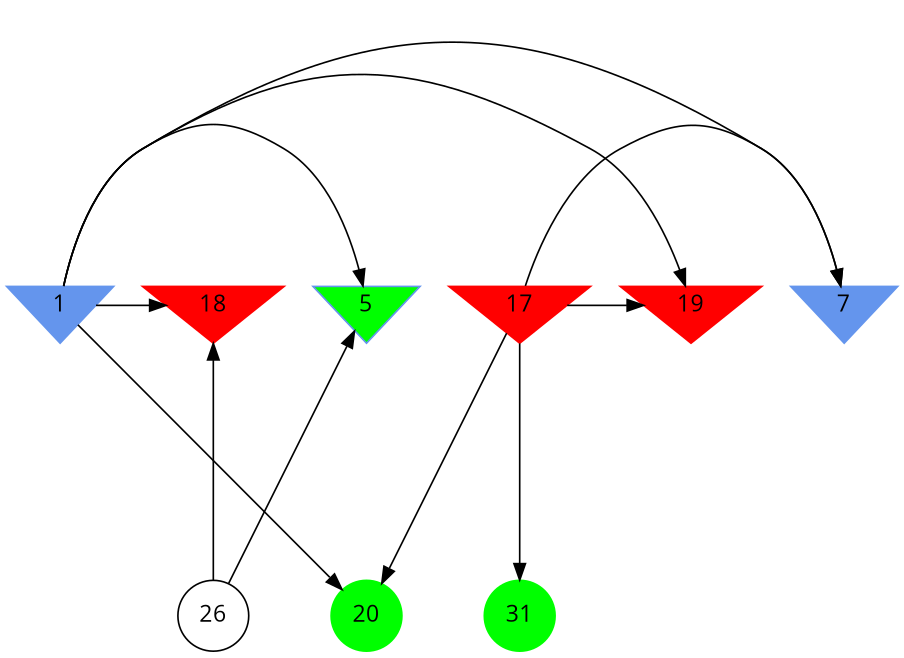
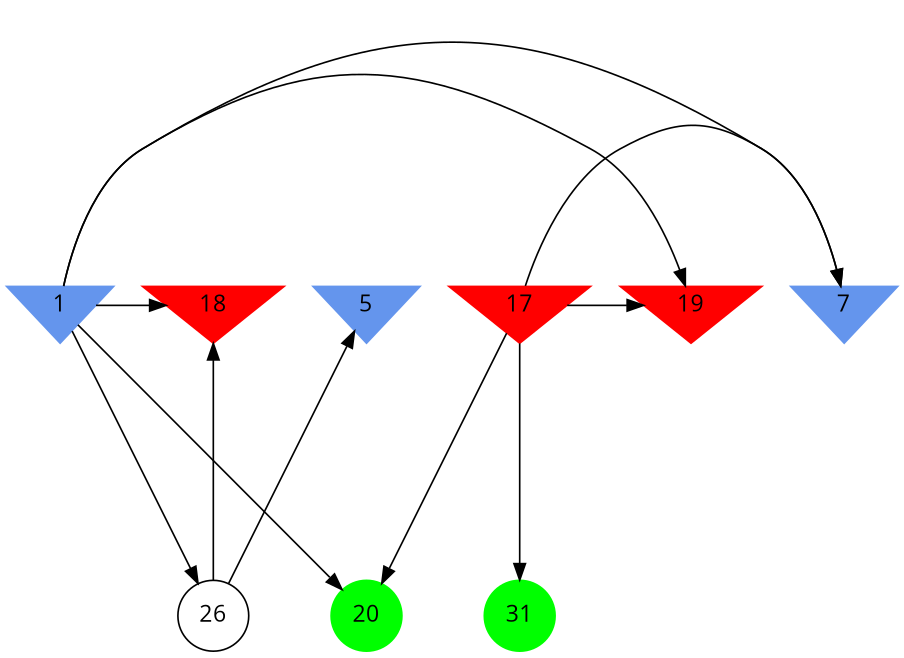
edge "1" -> "5": now "1" -> "26"
node "5": fillcolor green -> cornflowerblue
